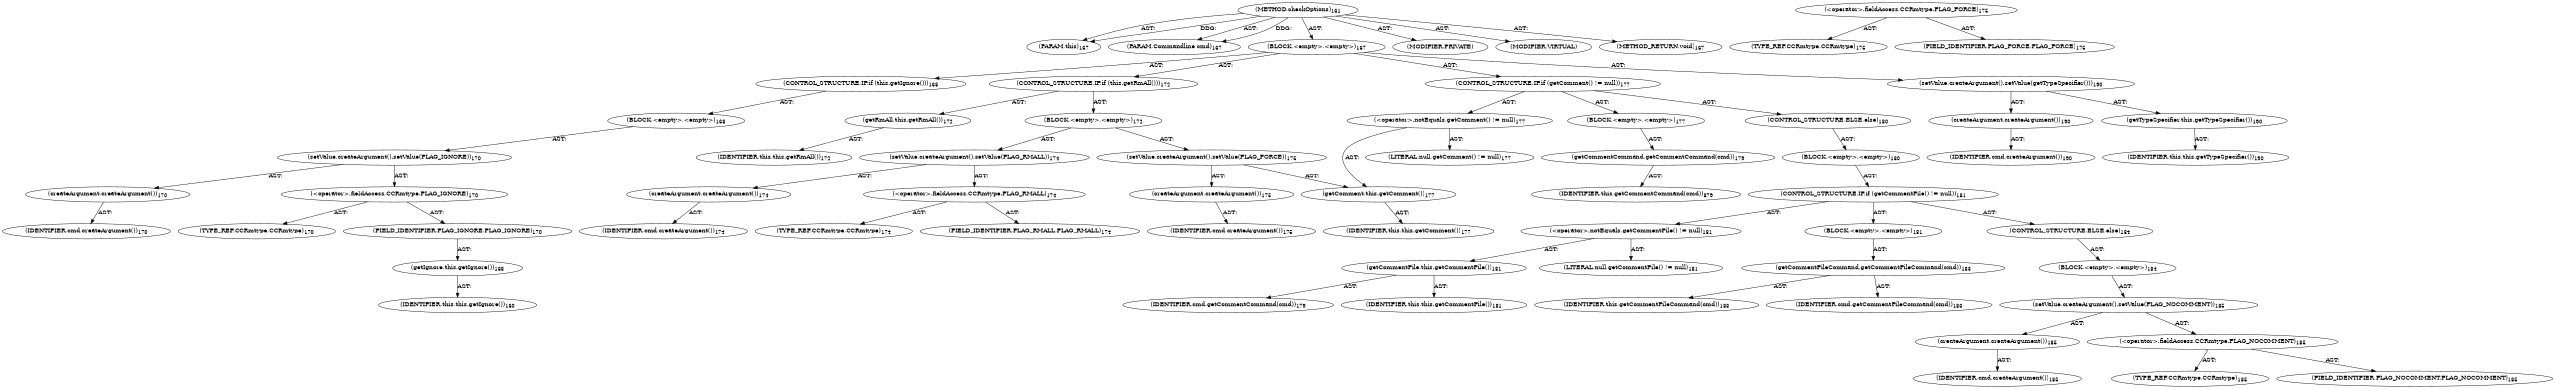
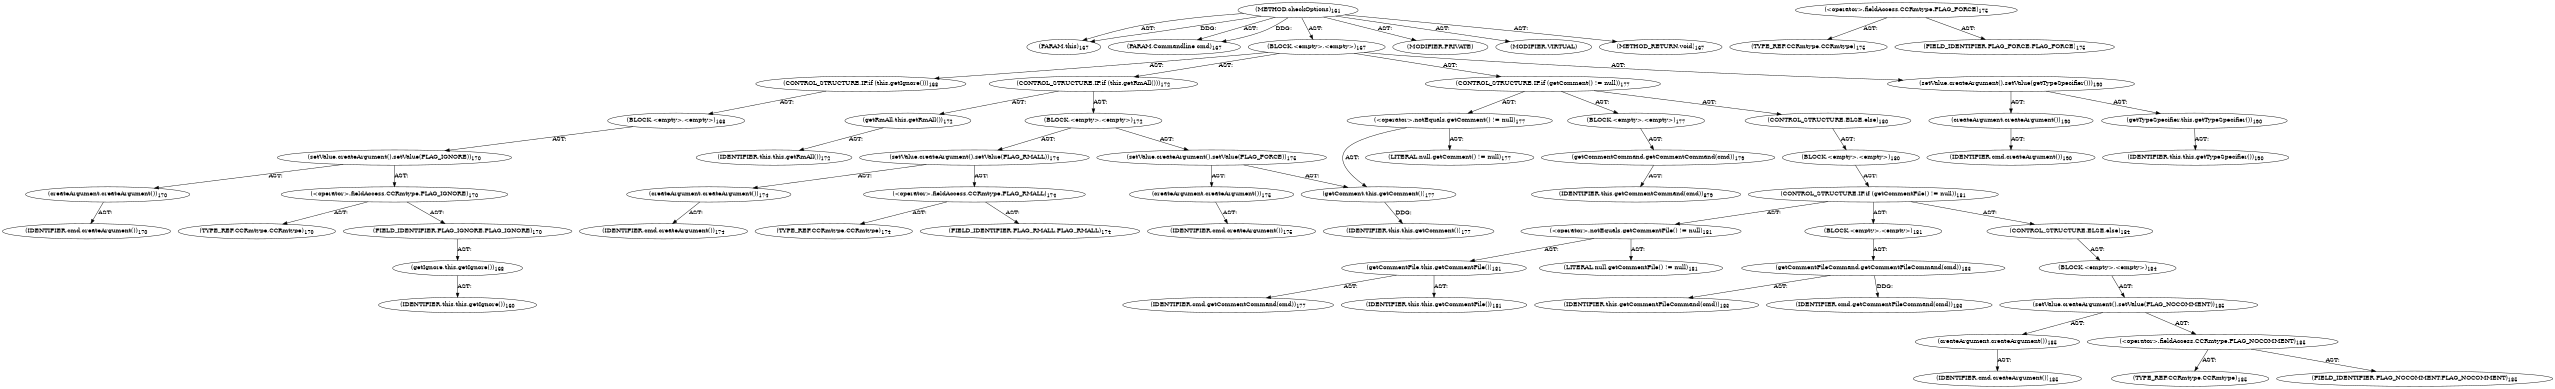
edge "(getComment,this.getComment())" -> "(IDENTIFIER,this,this.getComment())": label "AST: " -> "DDG: "
edge "(getCommentFileCommand,getCommentFileCommand(cmd))" -> "(IDENTIFIER,cmd,getCommentFileCommand(cmd))": label "AST: " -> "DDG: "
node "(IDENTIFIER,cmd,getCommentCommand(cmd))": text "179" -> "177"
